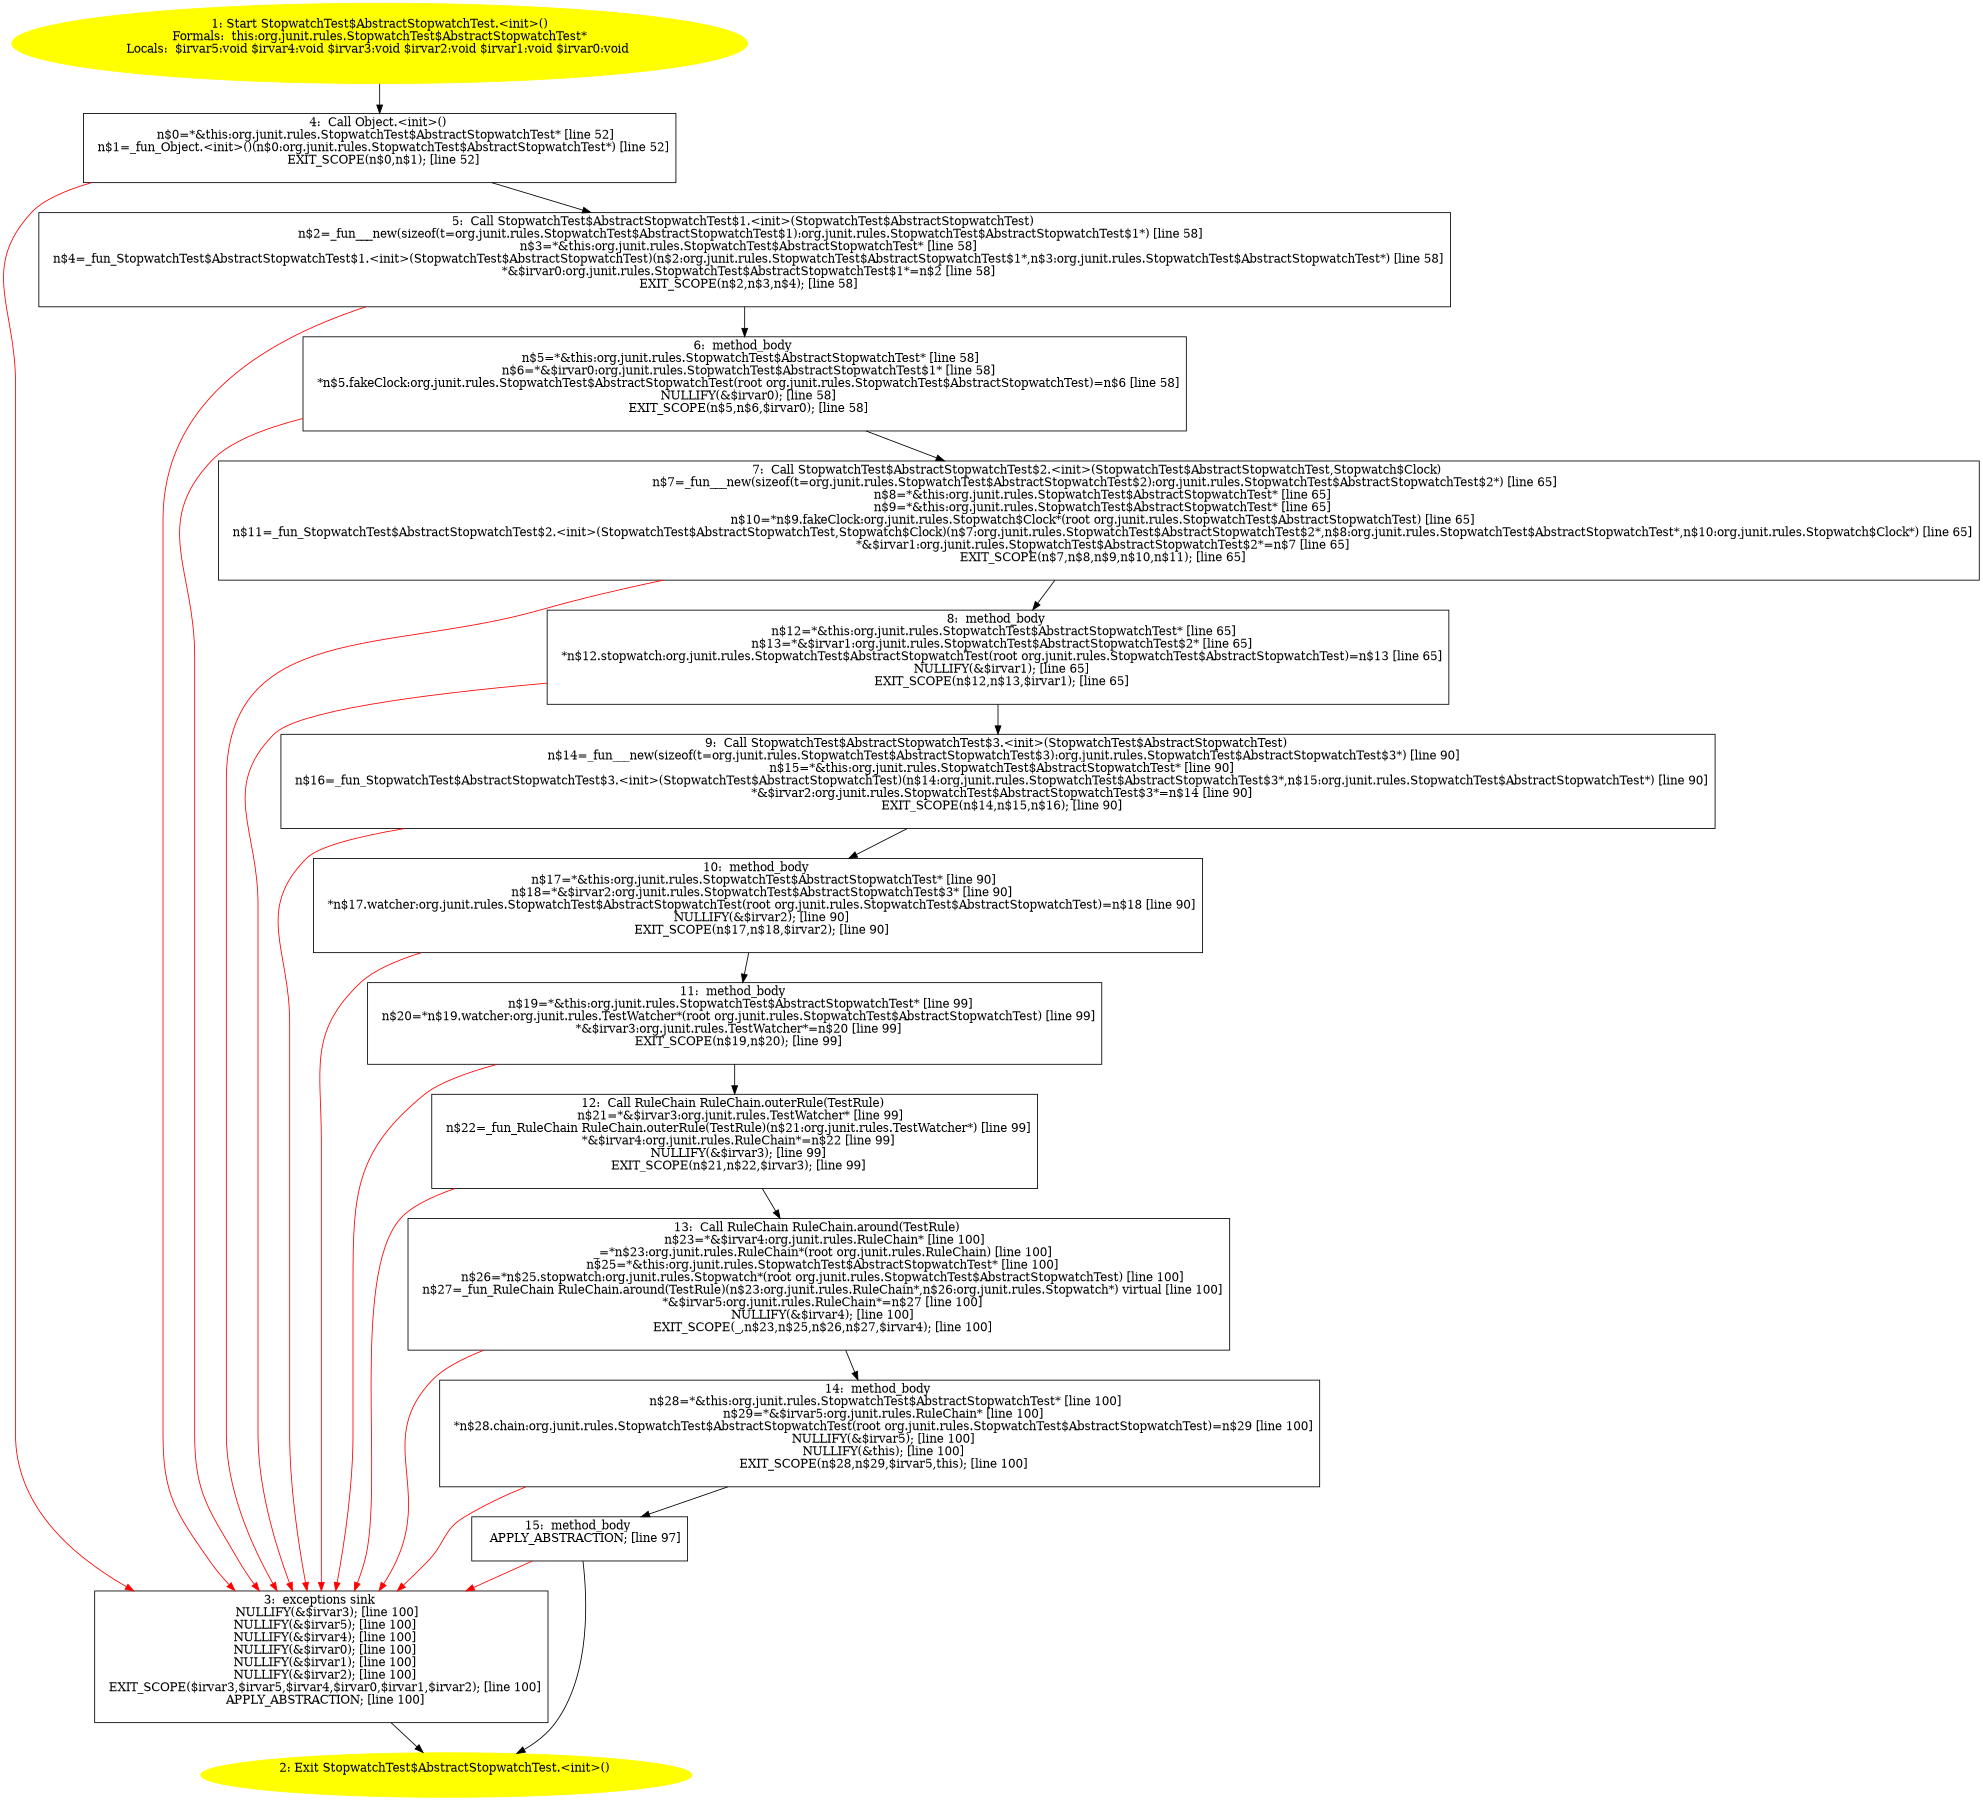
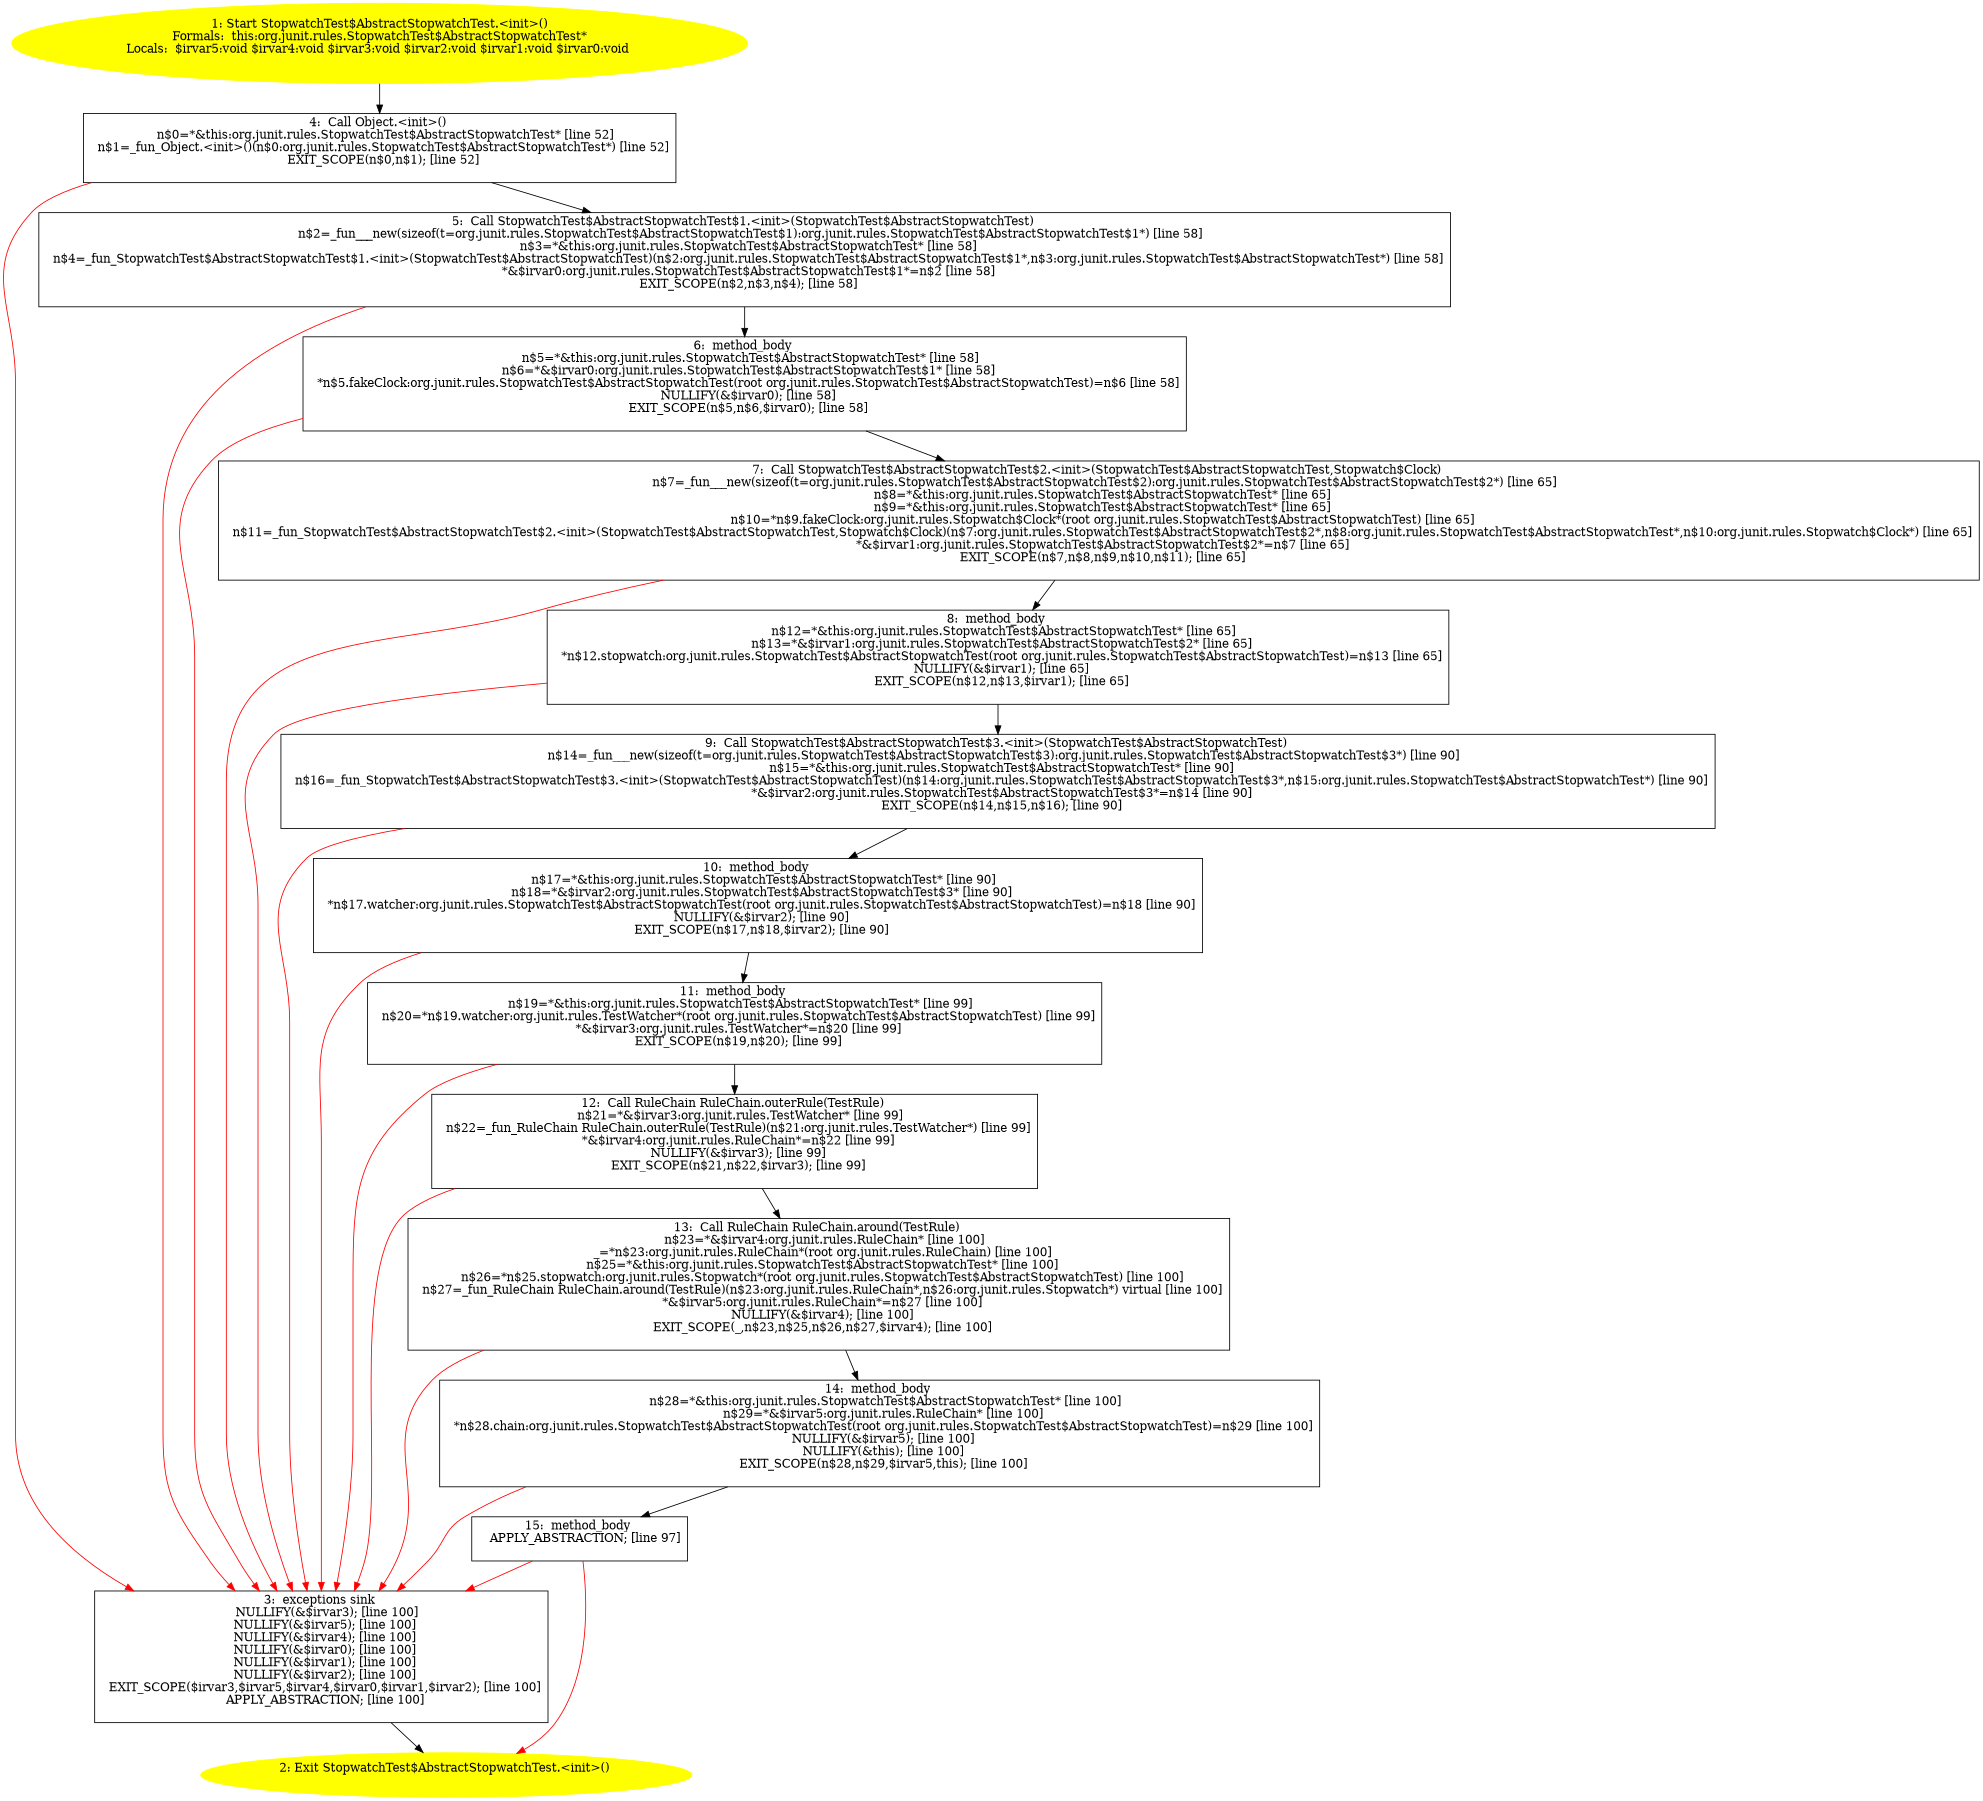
edge "15:  method_body APPLY_ABSTRACTION; [line 97]" -> "2: Exit StopwatchTest$AbstractStopwatchTest.<init>()": color black -> red
